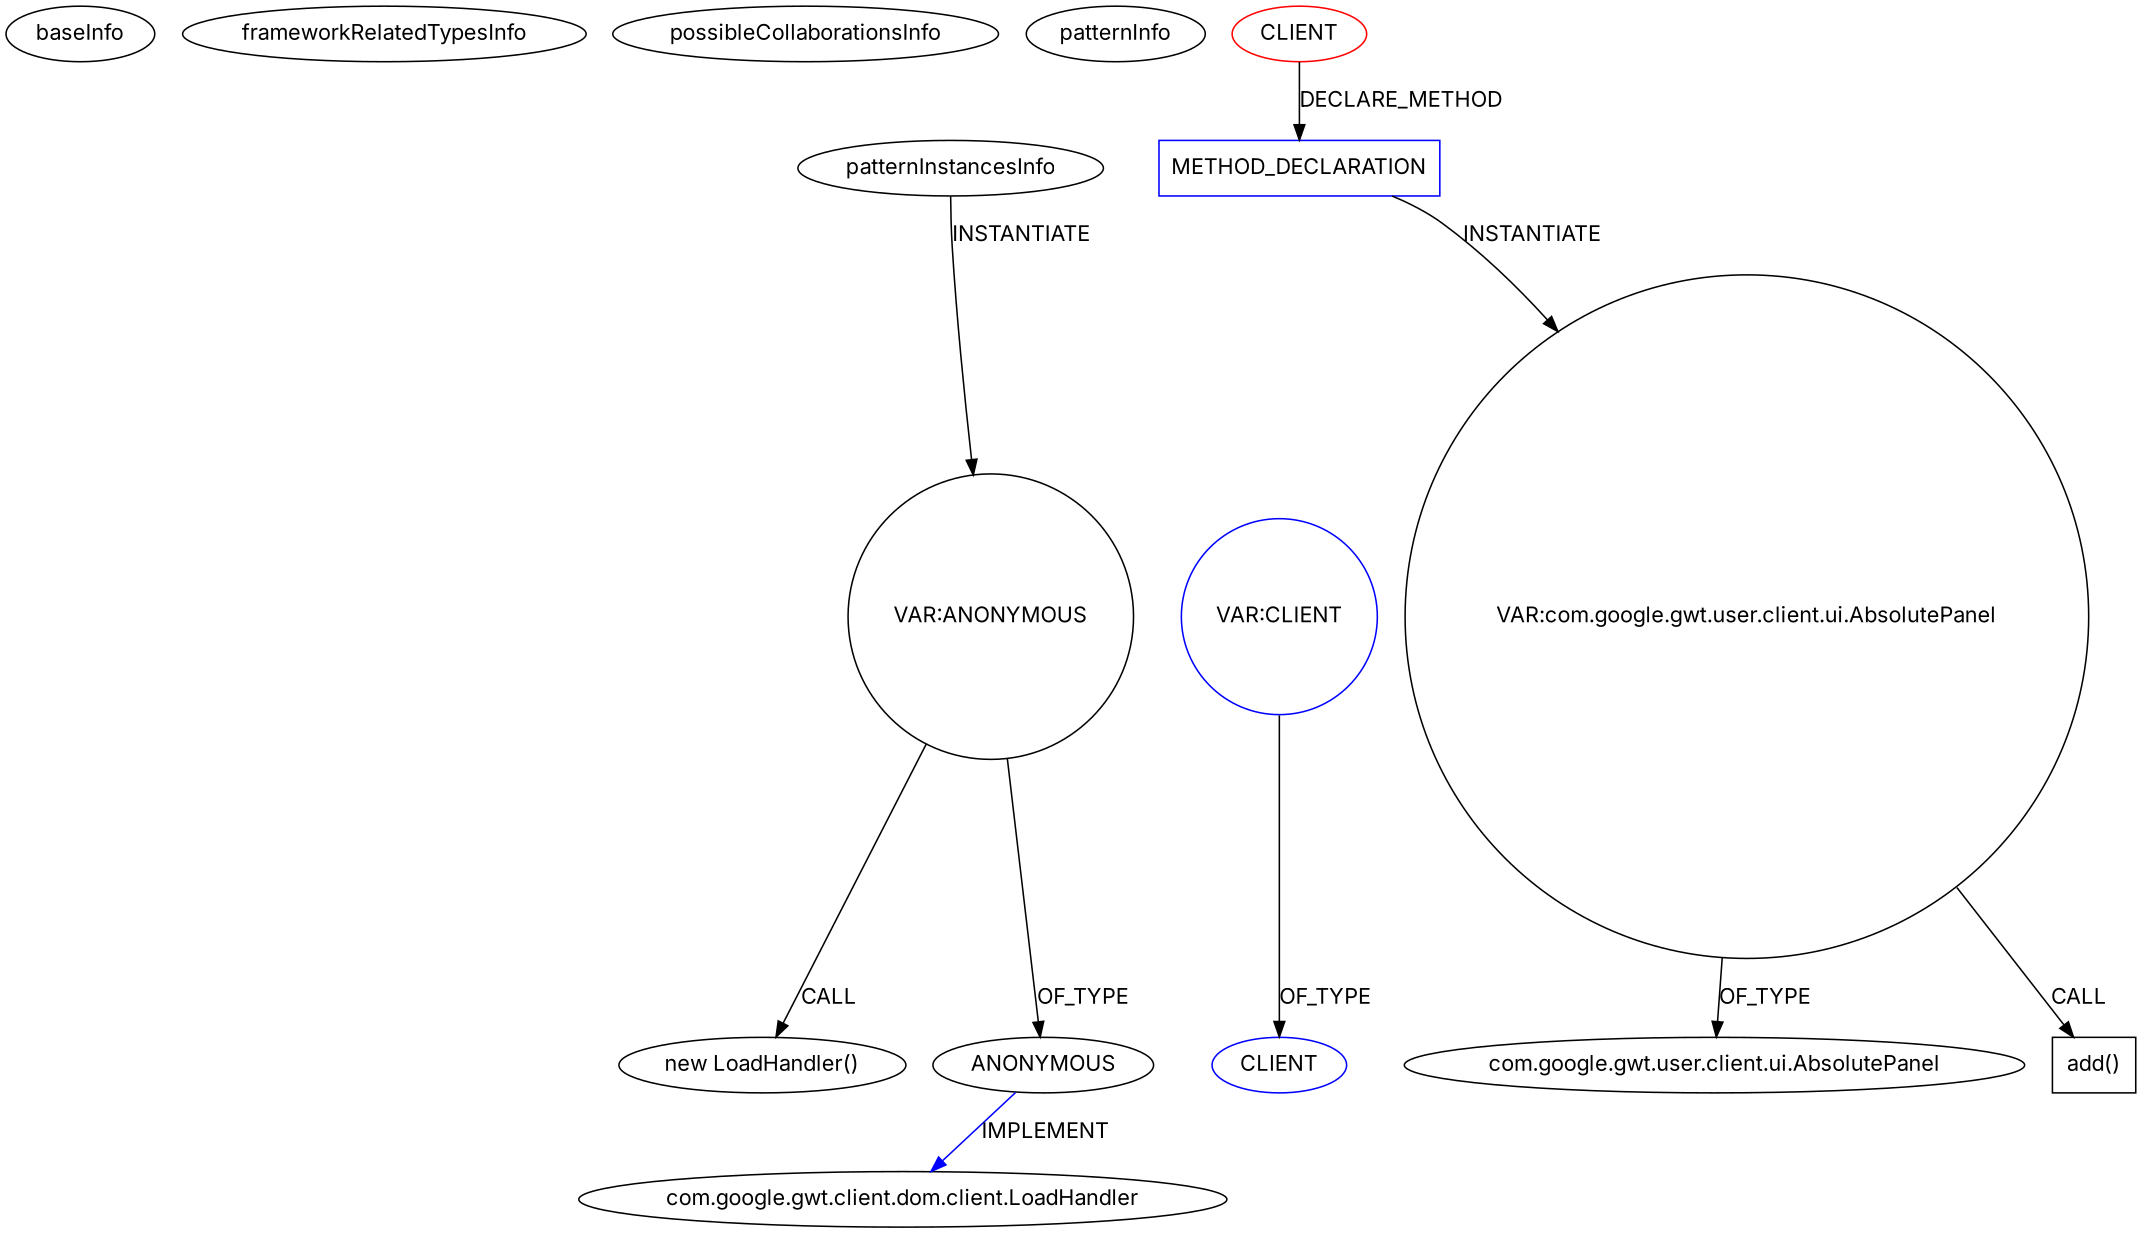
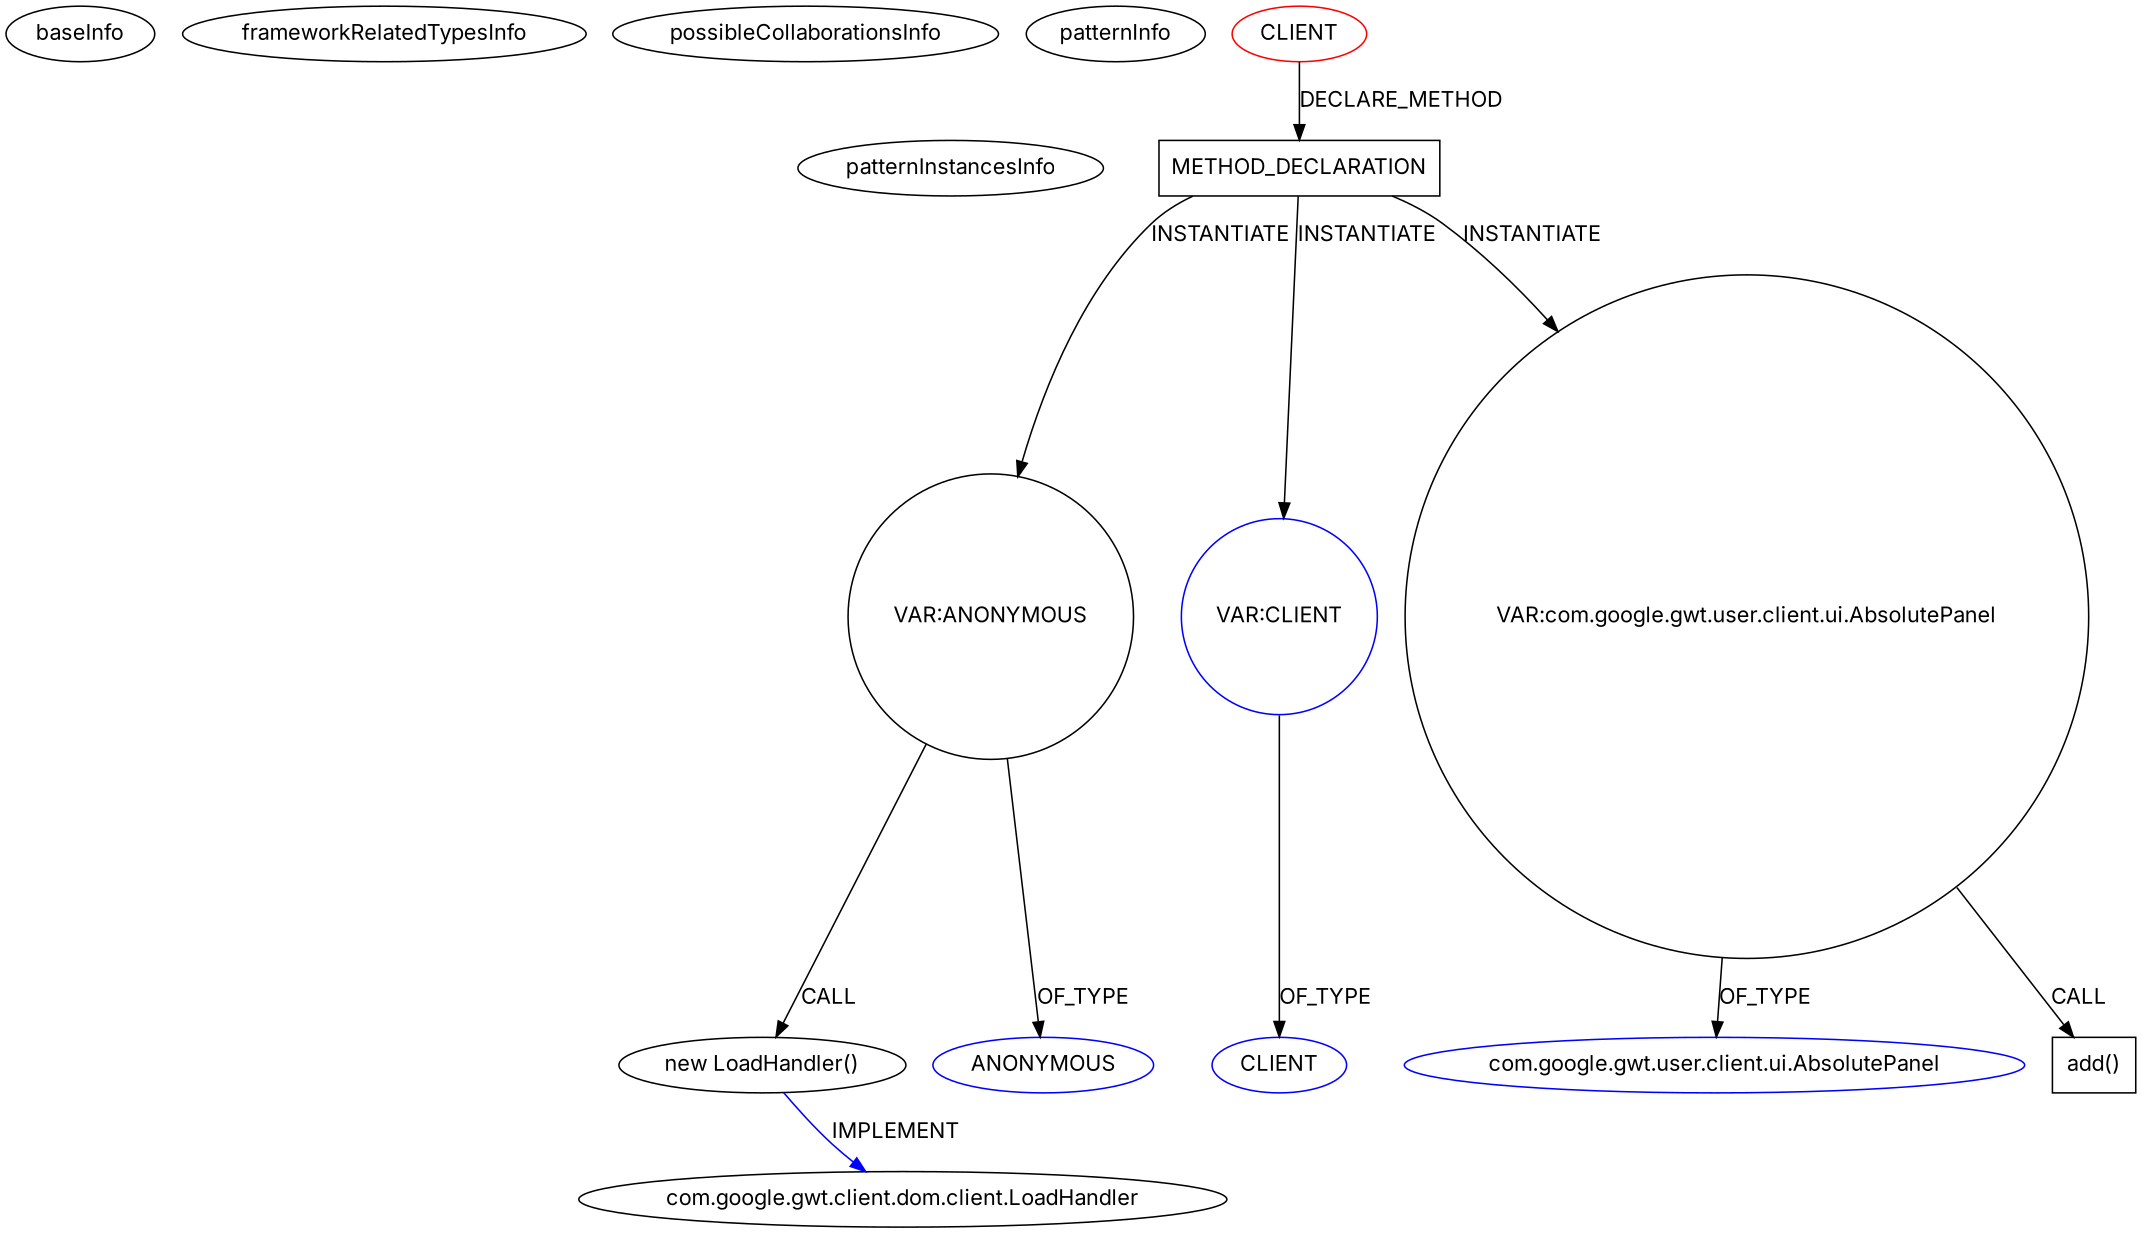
node "METHOD_DECLARATION": color blue -> black
edge "patternInstancesInfo" -> "VAR:ANONYMOUS": now "METHOD_DECLARATION" -> "VAR:ANONYMOUS"
edge "METHOD_DECLARATION" -> "VAR:CLIENT": added, label "INSTANTIATE"
node "ANONYMOUS": color black -> blue
node "com.google.gwt.user.client.ui.AbsolutePanel": color black -> blue
edge "ANONYMOUS" -> "com.google.gwt.client.dom.client.LoadHandler": now "new LoadHandler()" -> "com.google.gwt.client.dom.client.LoadHandler"
